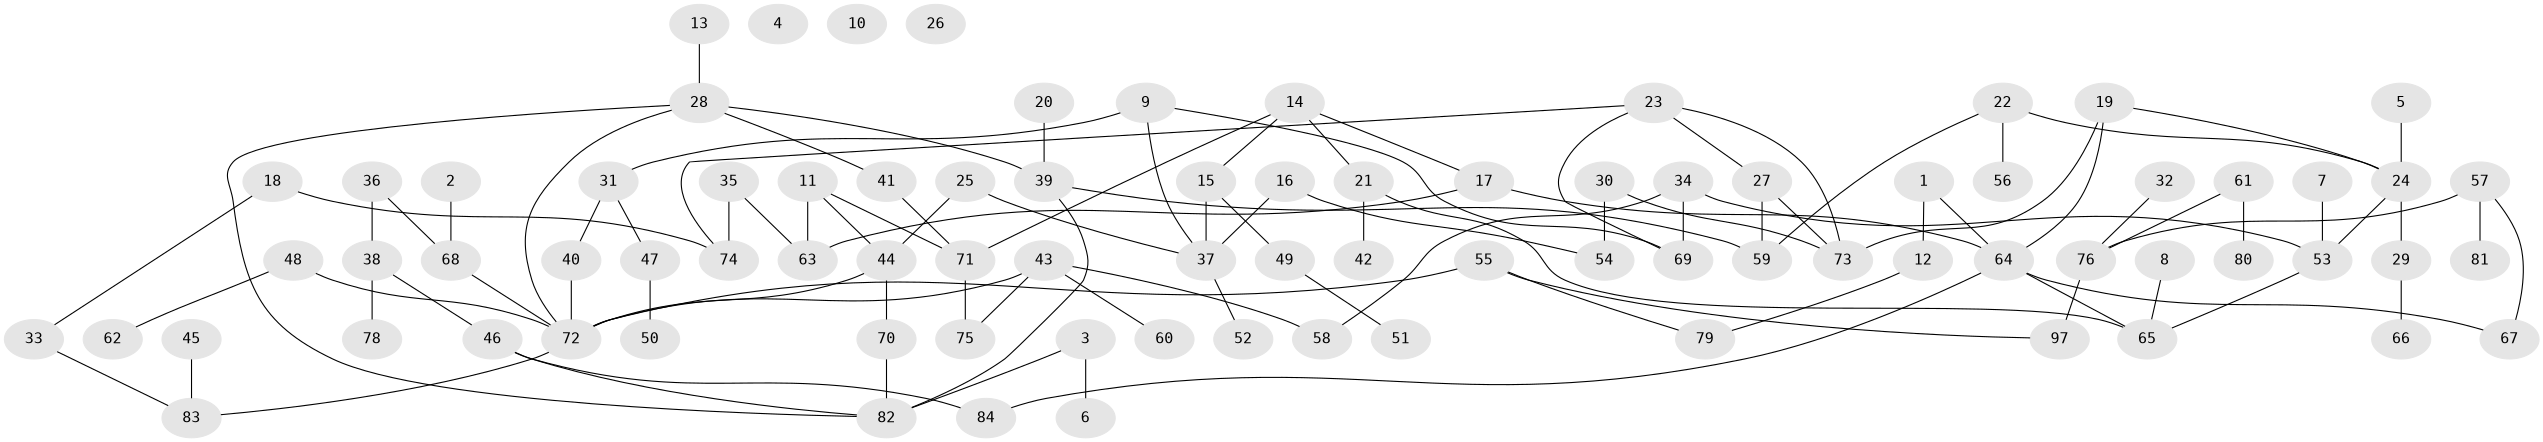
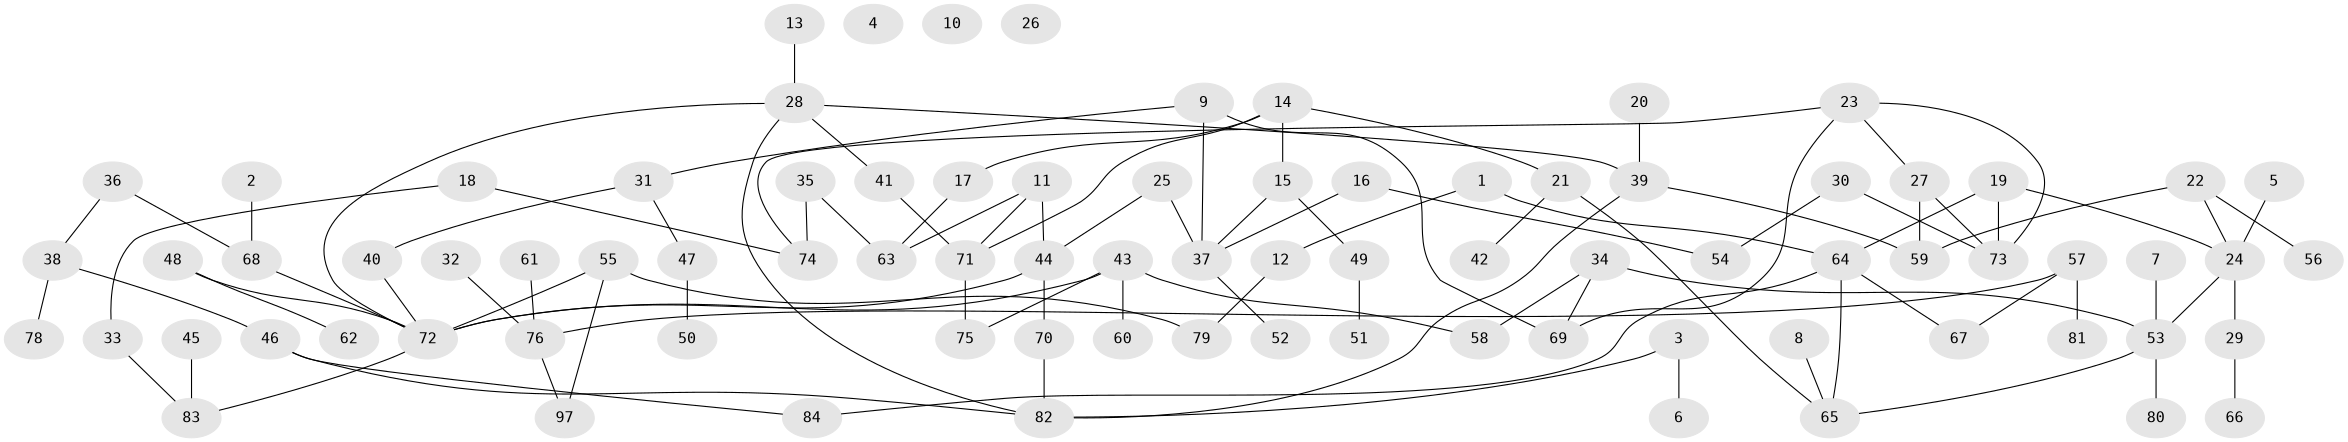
edge "61" -- "80": now "53" -- "80"
edge "17" -- "64": removed
